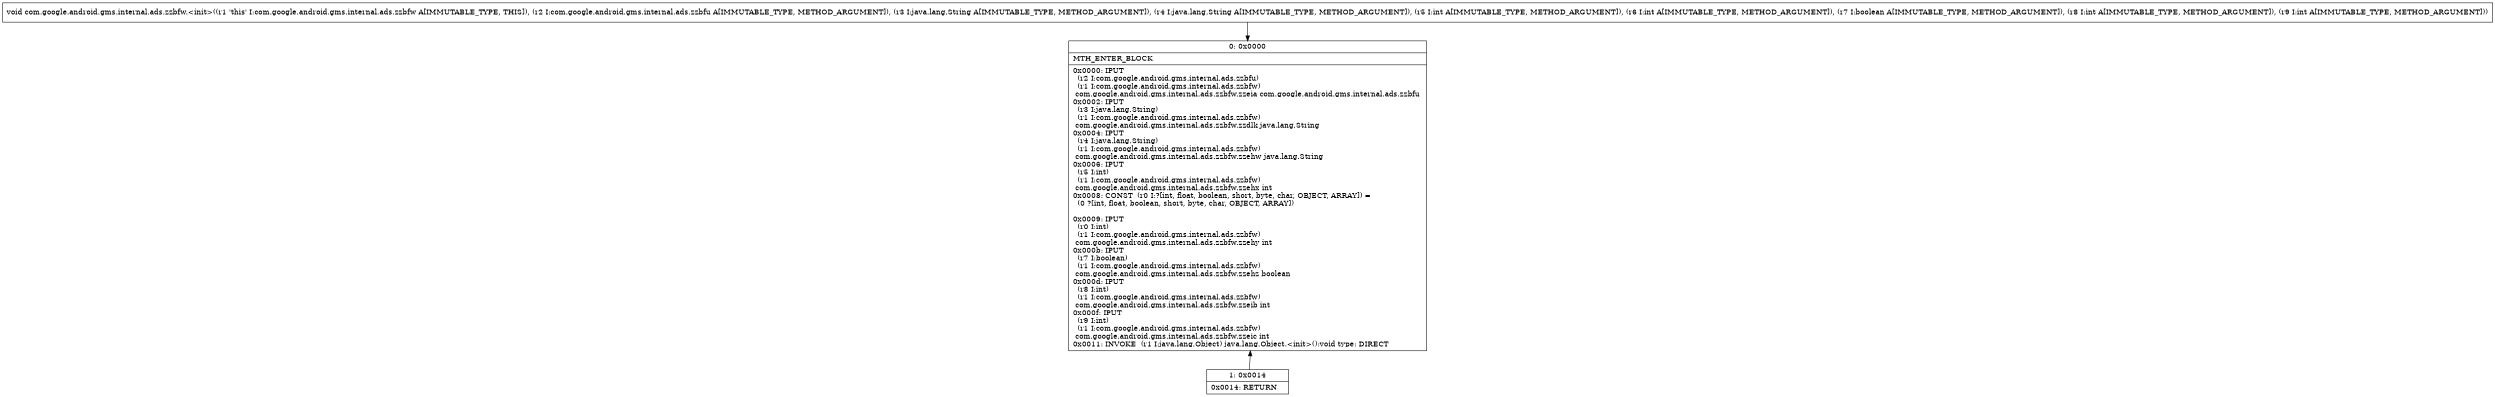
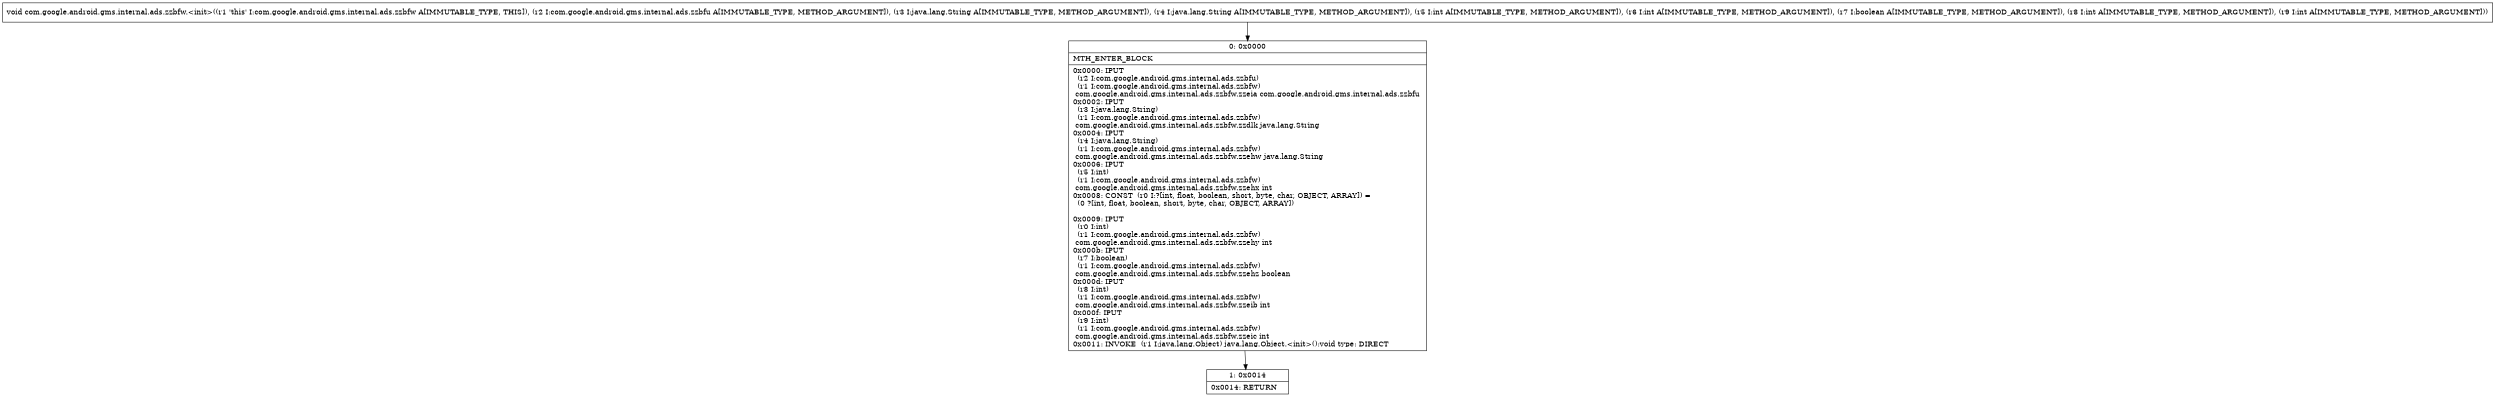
edge "1: 0x0014" -> "0: 0x0000": reversed
